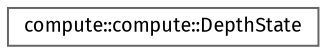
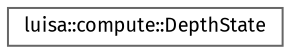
node "compute::compute::DepthState": label "compute::compute::DepthState" -> "luisa::compute::DepthState"
